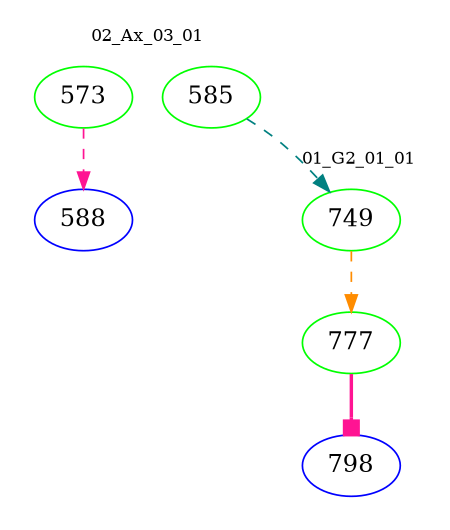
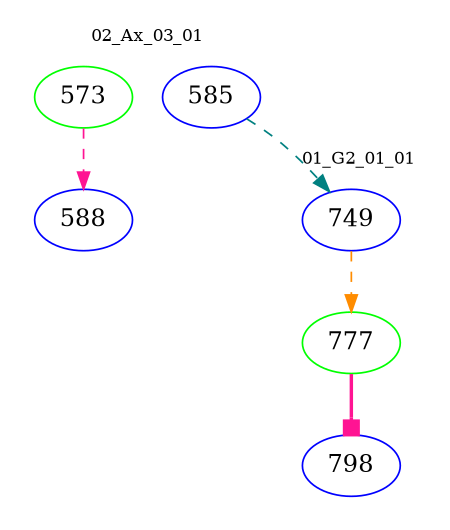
node "585": color green -> blue
node "749": color green -> blue
